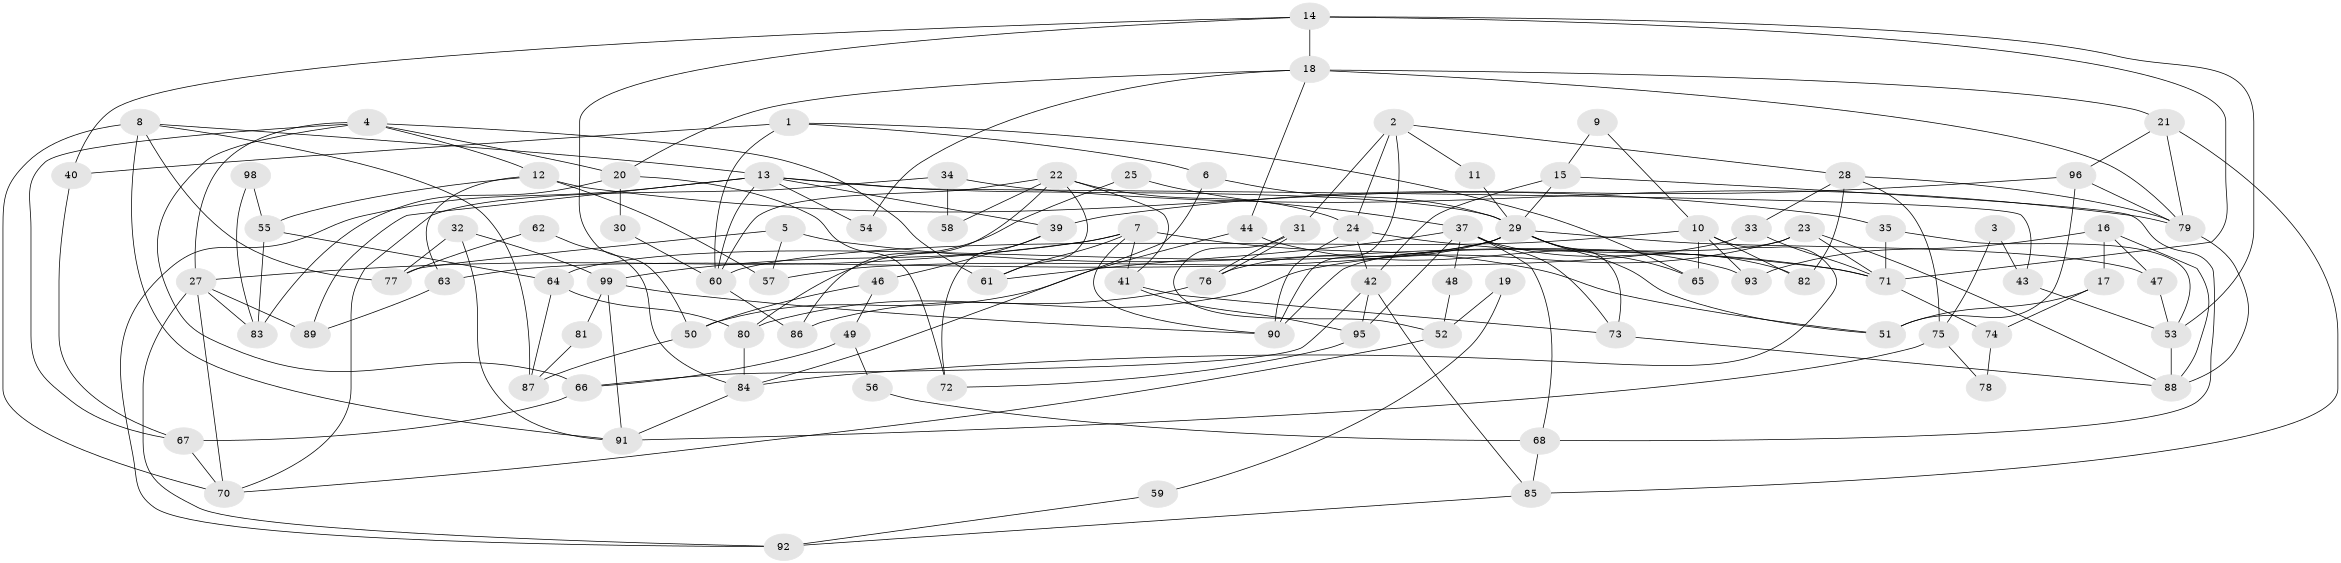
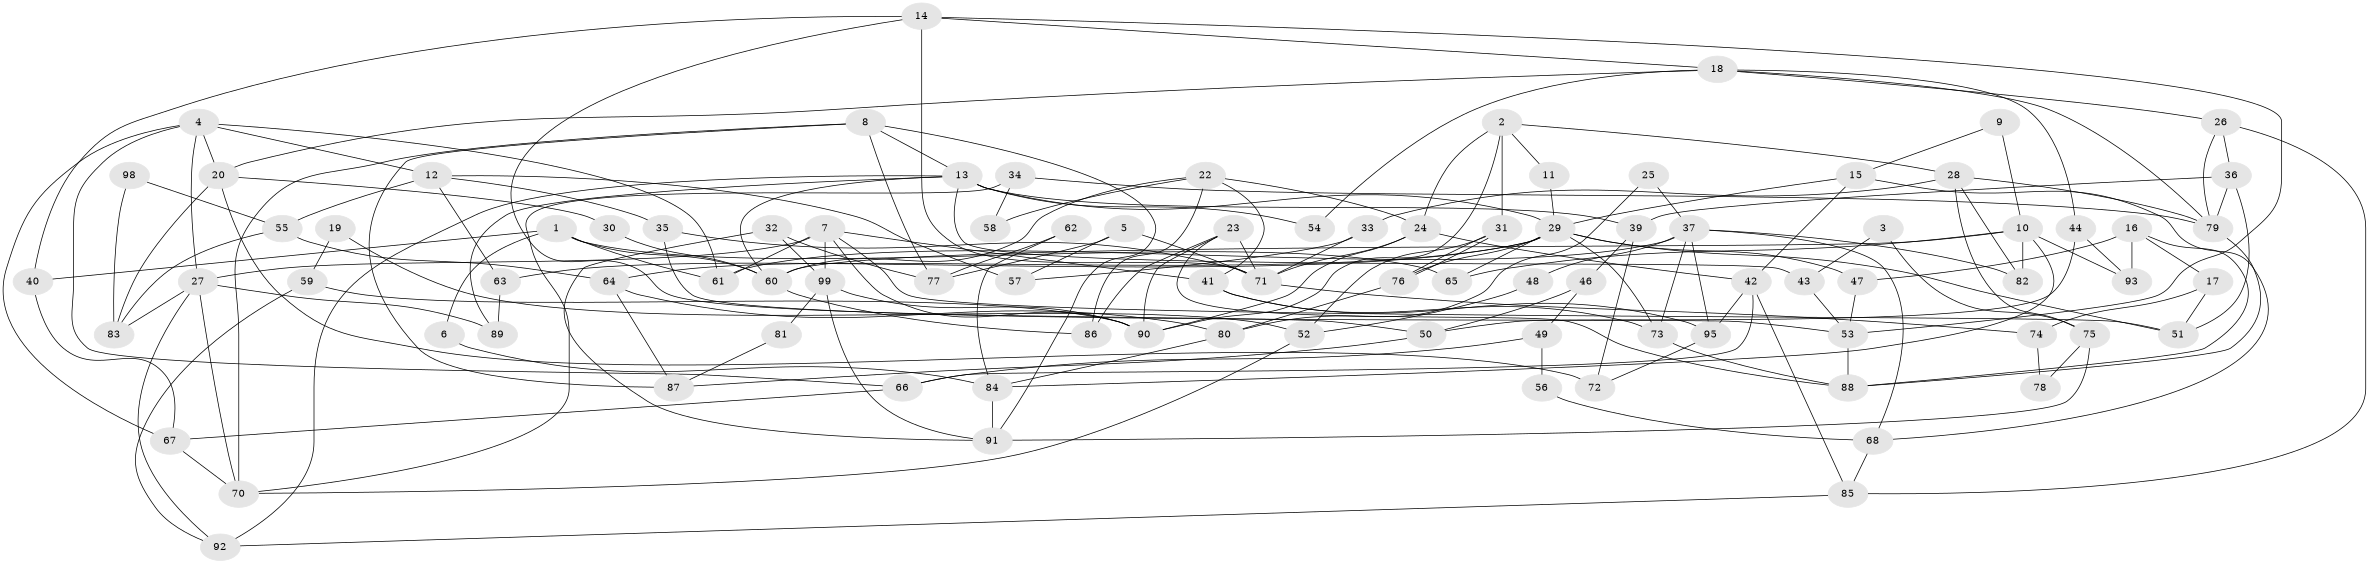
node "21": label "21" -> "26"
node "96": label "96" -> "36"
edge "6" -- "29": removed
edge "22" -- "61": now "1" -- "61"
edge "59" -- "90": added
